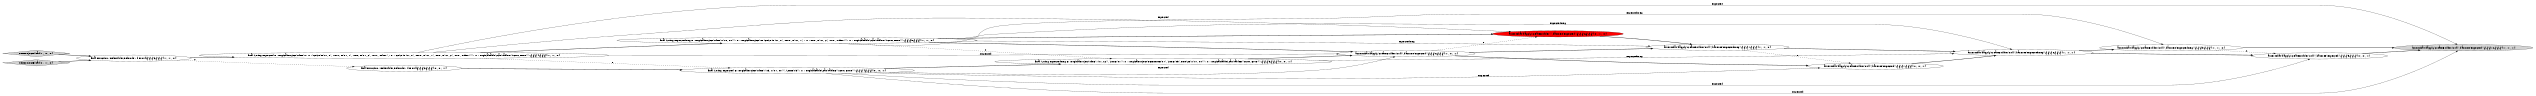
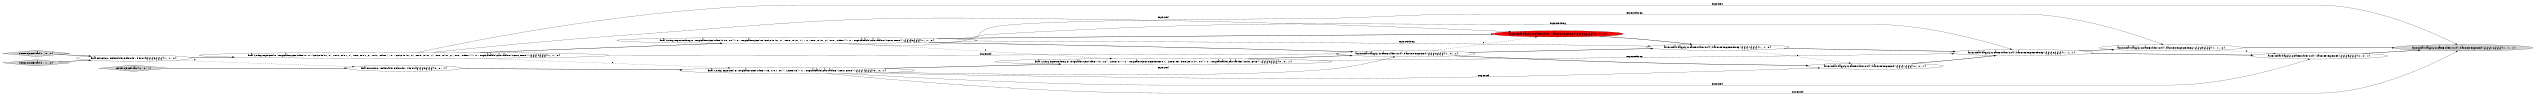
node "testProjectBloat2['0', '0', '1']": added
